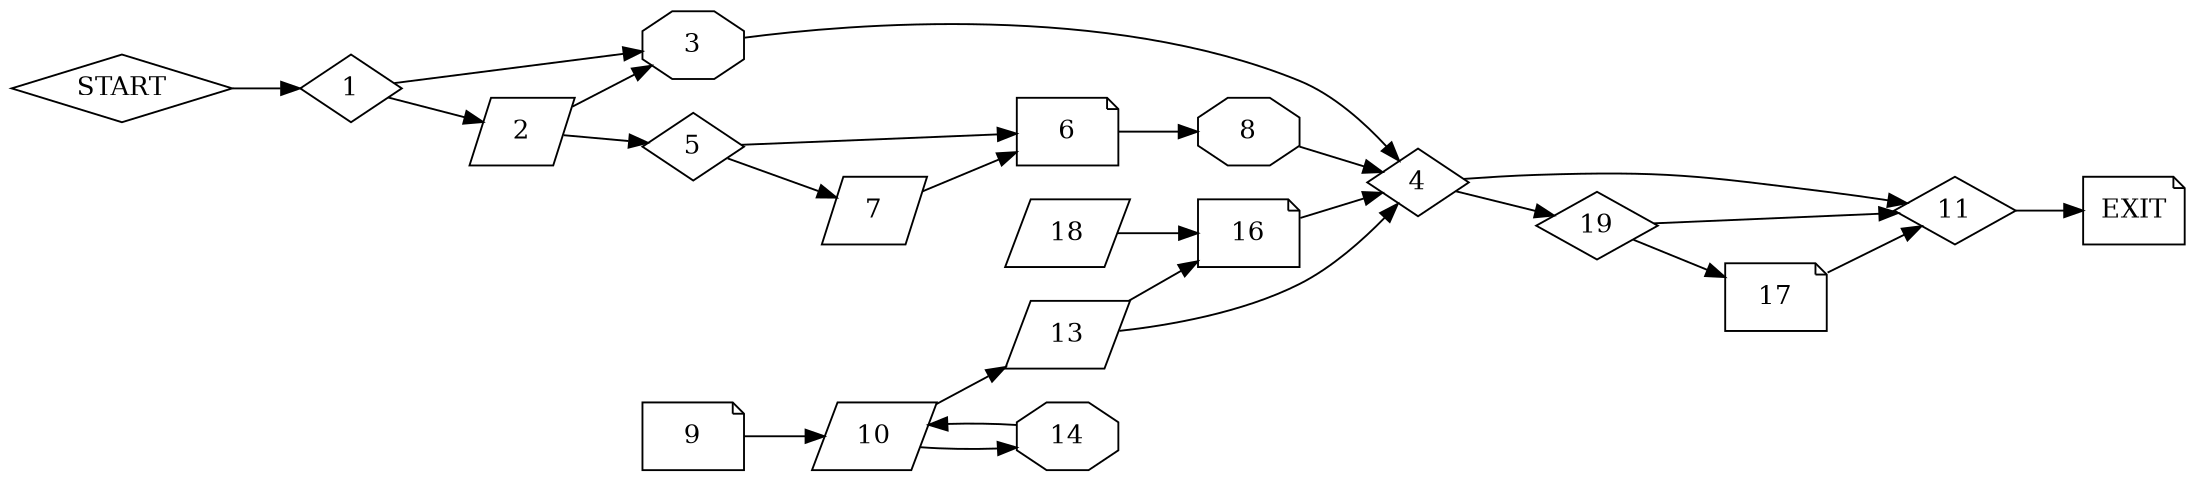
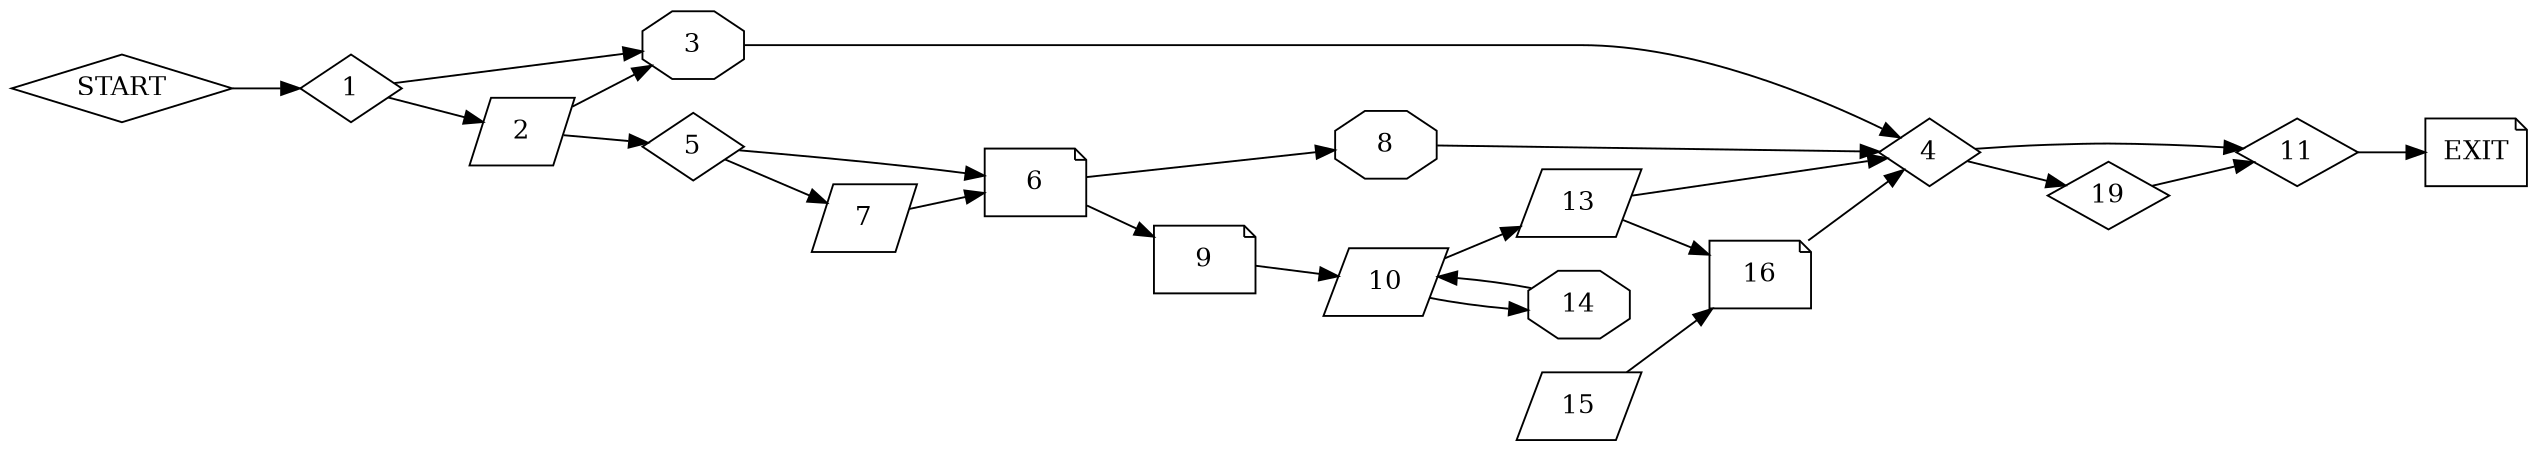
edge "6" -> "9": added
node "18": label "18" -> "15"
node "17": removed
